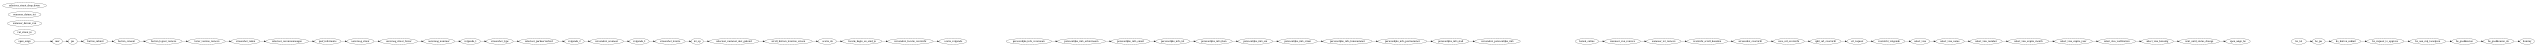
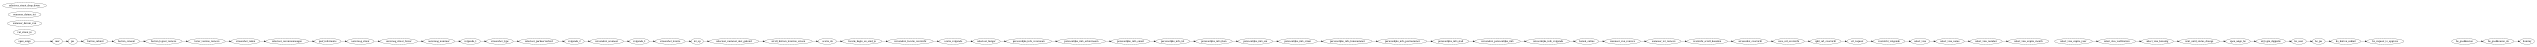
node "selecteer_burger": added
node "persoonlijke_info_volgende": added
edge "select_visa_expire_month" -> "select_visa_expire_year": removed
node "ad_login_digipolis": added
node "bo_tel": label "bo_tel" -> "bo_user"
node "bo_aan_mij_toewijzen": removed
